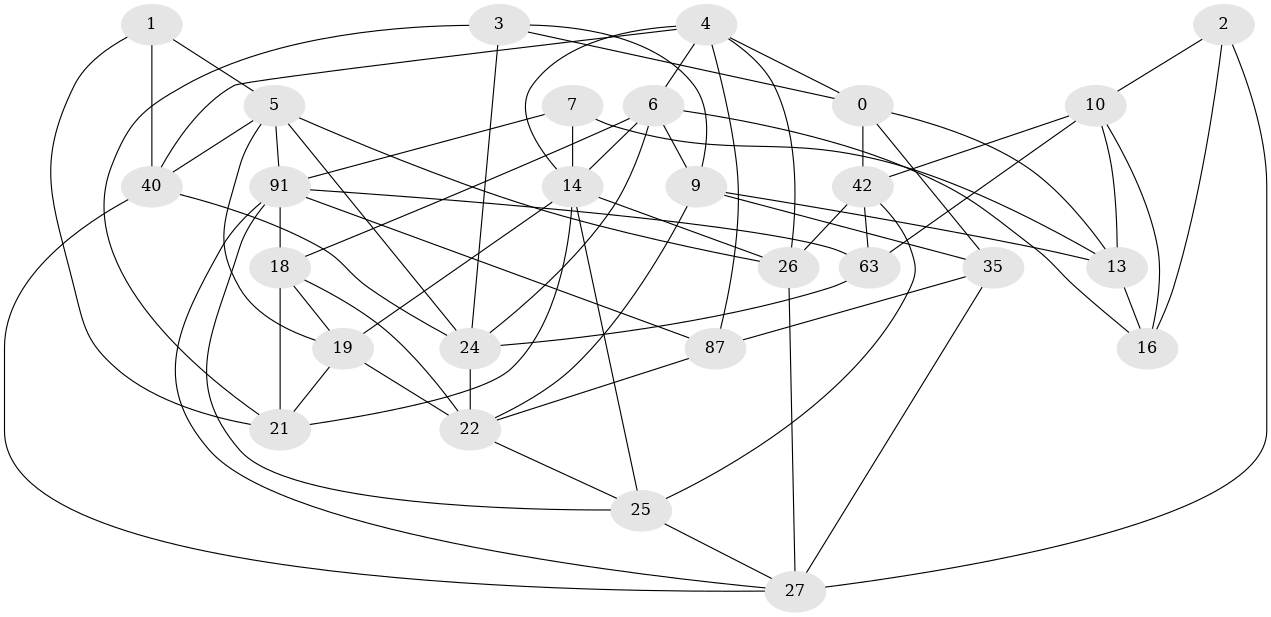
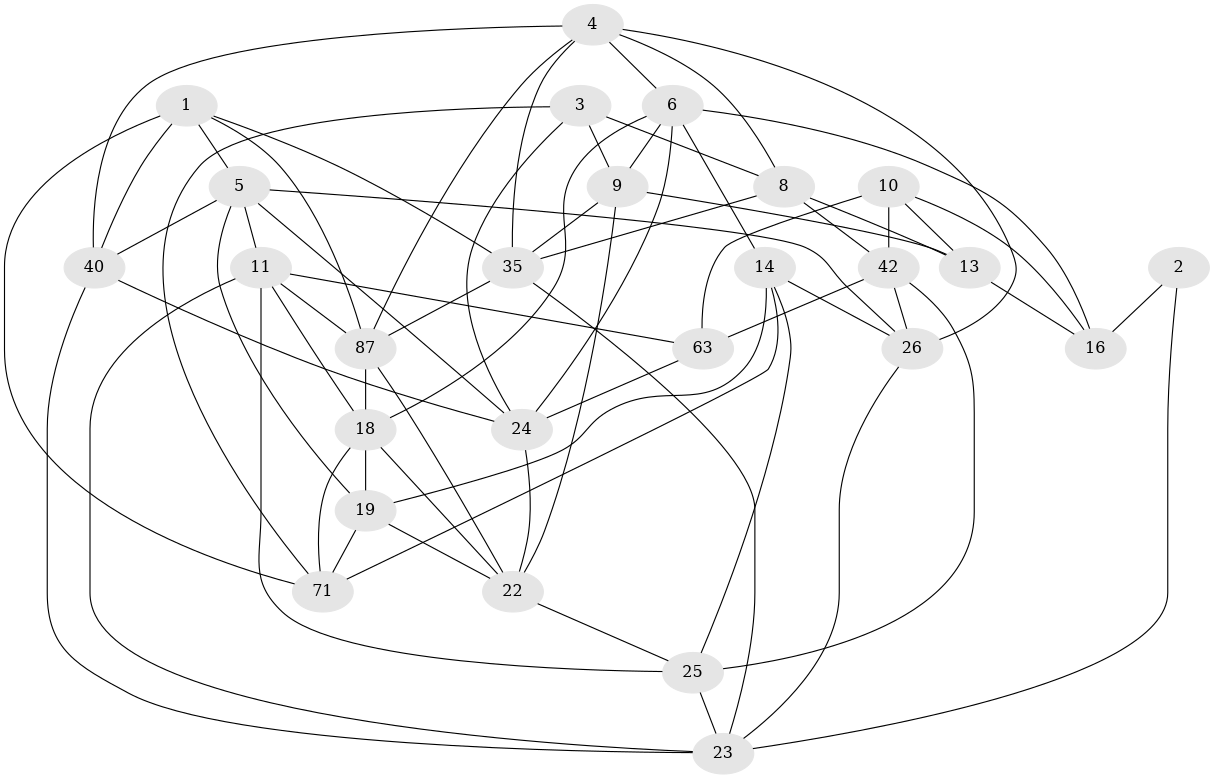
edge "4" -- "14": now "4" -- "35"
edge "2" -- "10": removed
node "7": removed
node "0": label "0" -> "8"
edge "1" -- "35": added
node "91": label "91" -> "11"
edge "1" -- "87": added
edge "87" -- "18": added
node "21": label "21" -> "71"
node "27": label "27" -> "23"
